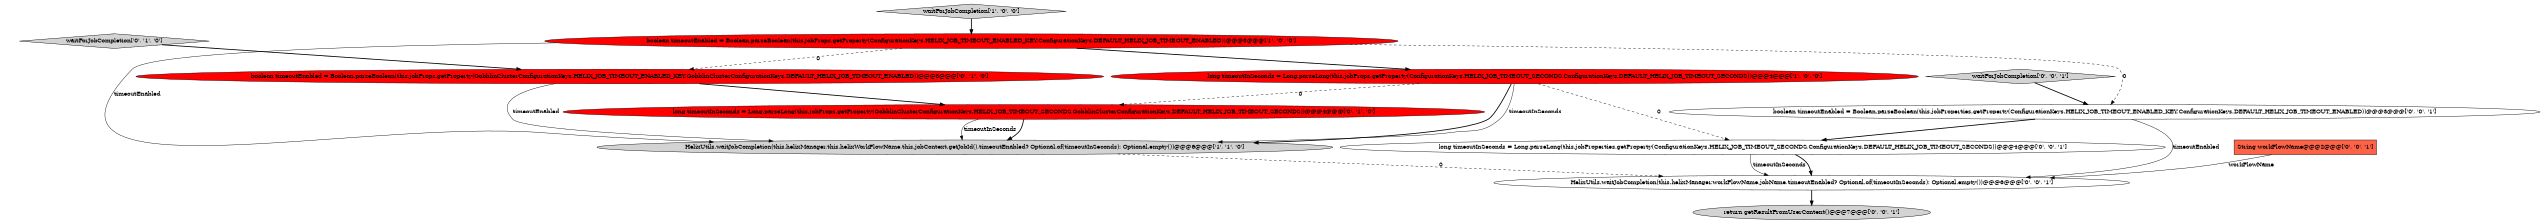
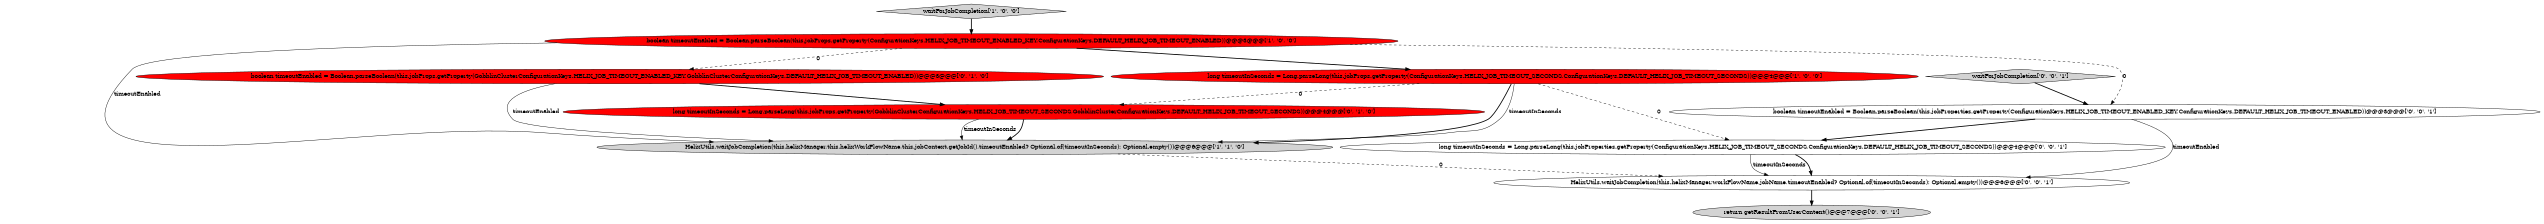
node "waitForJobCompletion['0', '1', '0']": removed
node "String workFlowName@@@2@@@['0', '0', '1']": removed
